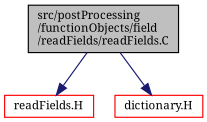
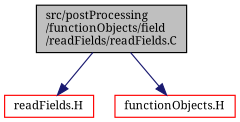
node "dictionary.H": label "dictionary.H" -> "functionObjects.H"
